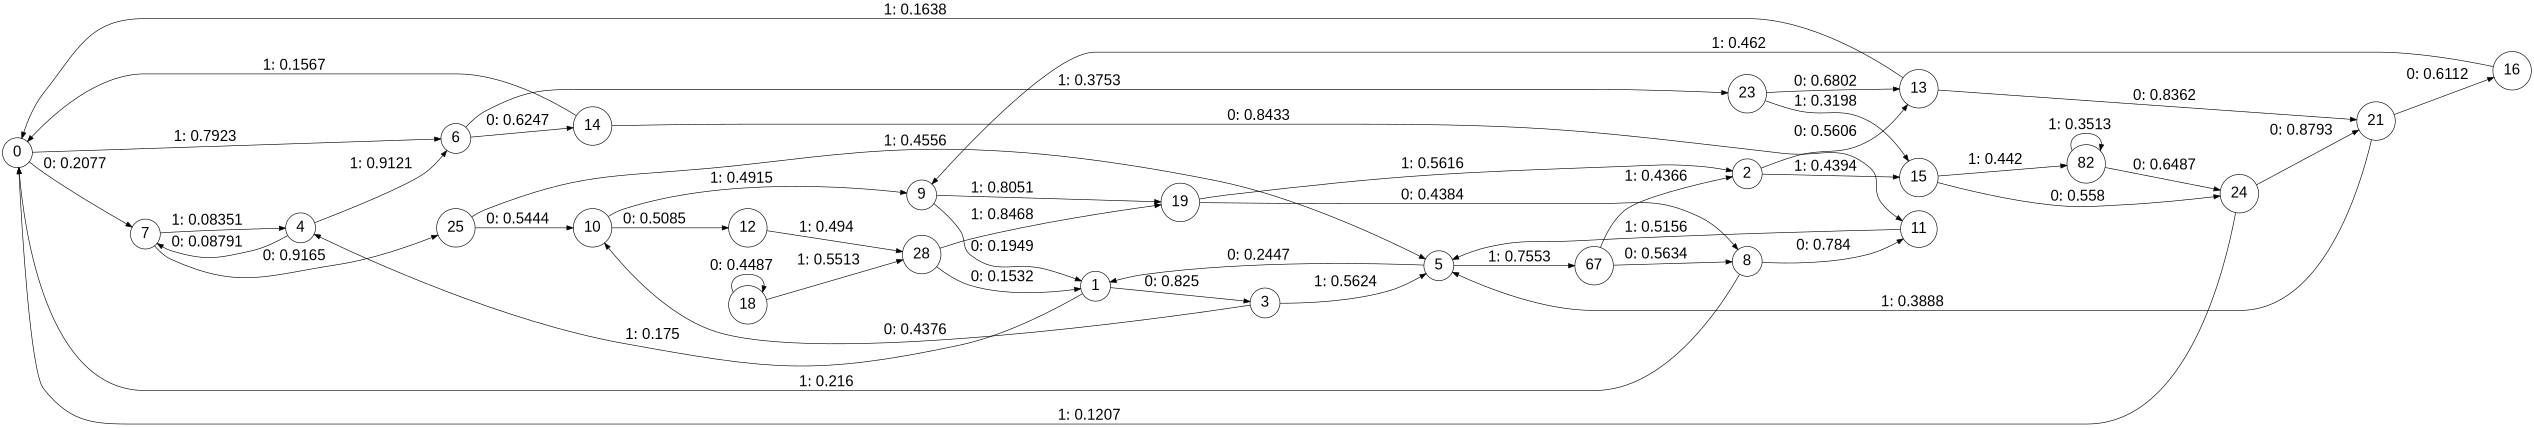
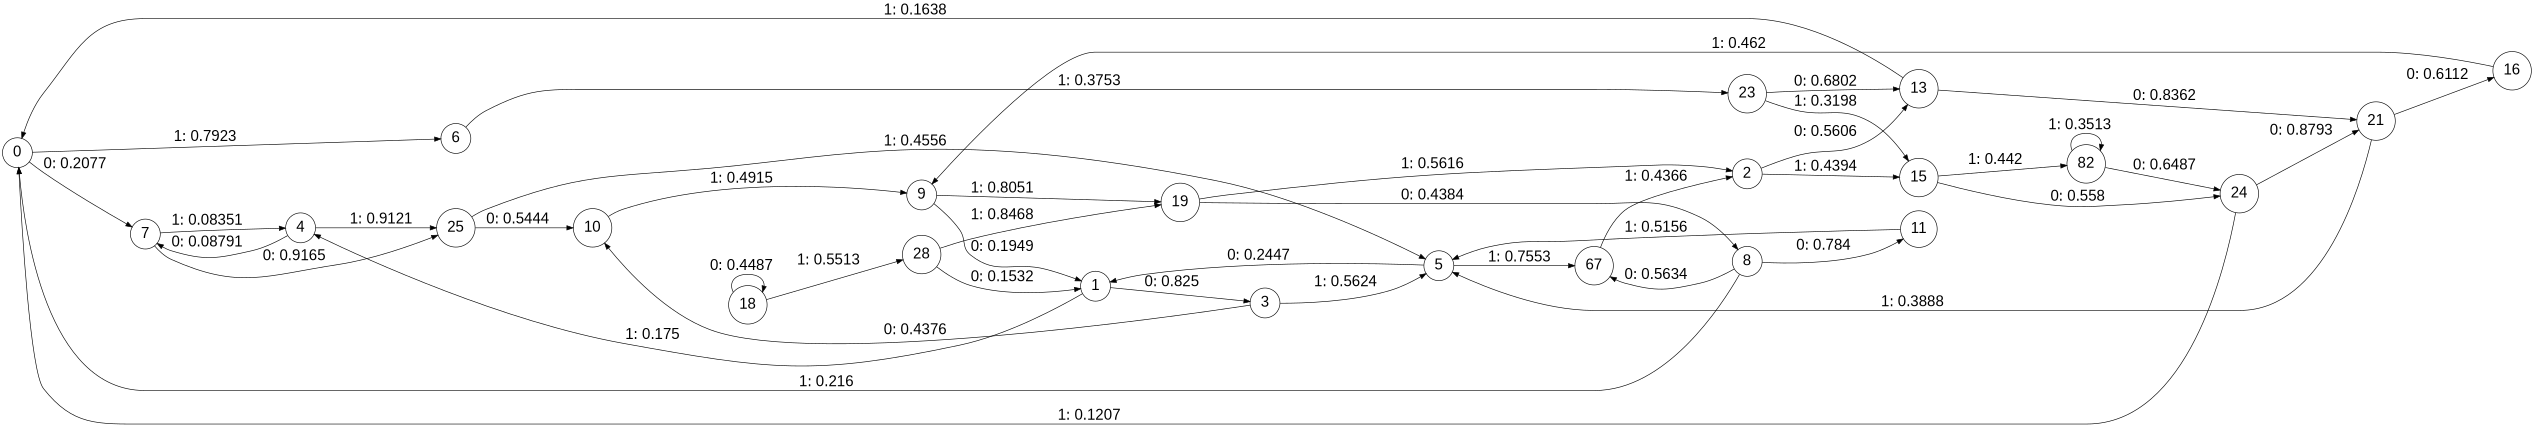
node "14": removed
edge "4" -> "6": now "4" -> "25"
node "12": removed
edge "67" -> "8": reversed
